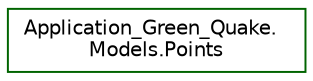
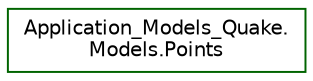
node "Application_Green_Quake. Models.Points": label "Application_Green_Quake. Models.Points" -> "Application_Models_Quake. Models.Points"
